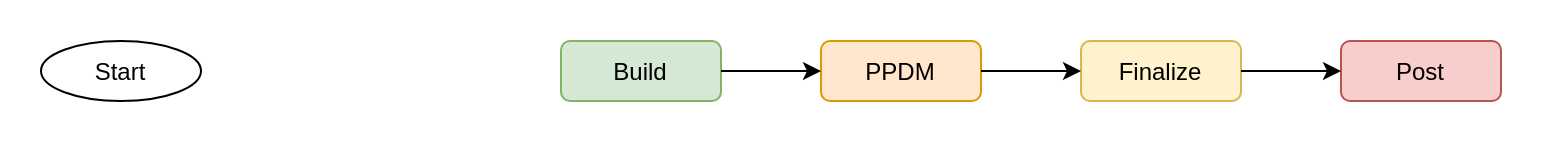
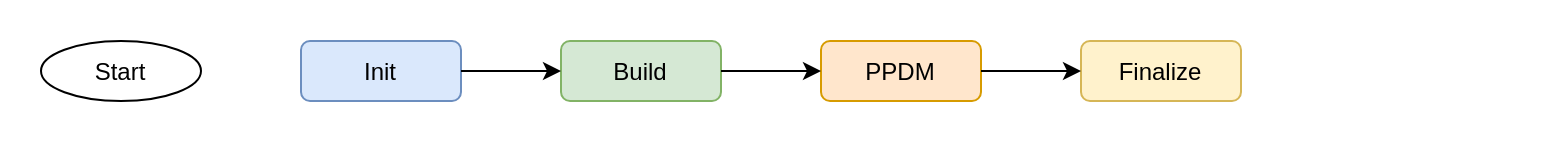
node "Init": added
edge "Init" -> "Build": added
edge "Finalize" -> "Post": removed
node "Post": removed
